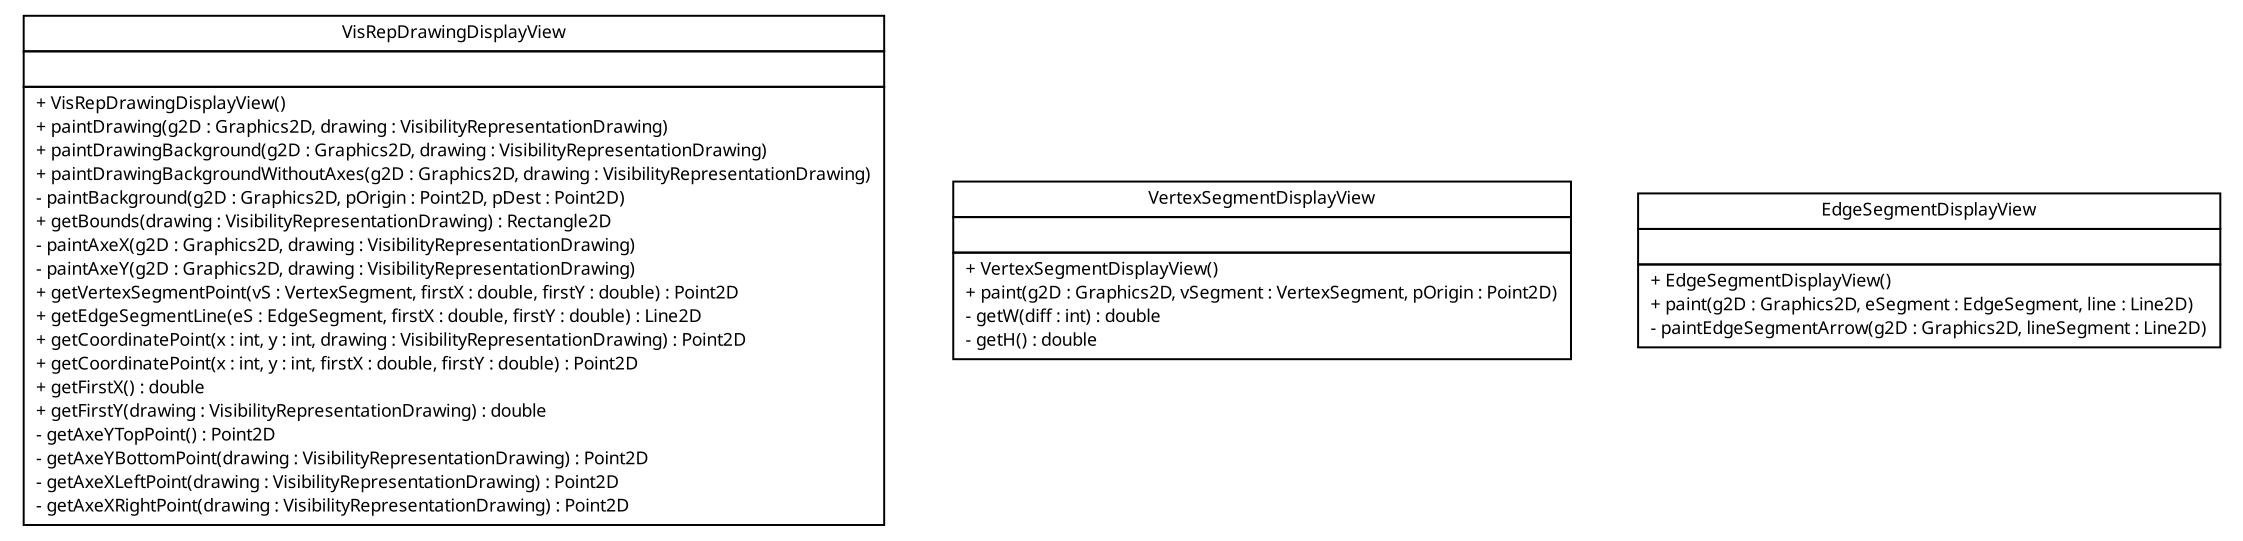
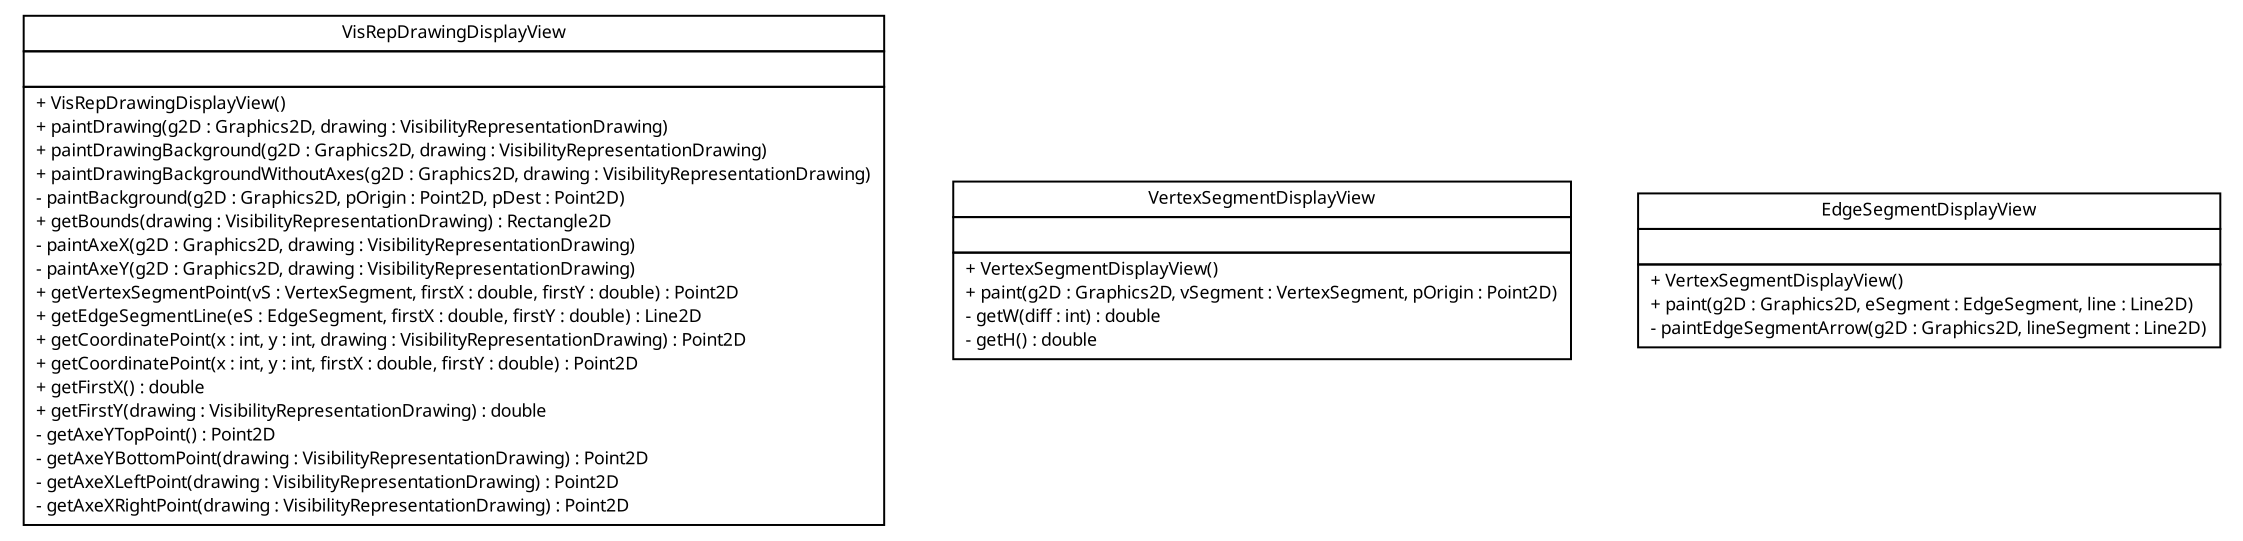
node "EdgeSegmentDisplayView": text "+ EdgeSegmentDisplayView()" -> "+ VertexSegmentDisplayView()"
